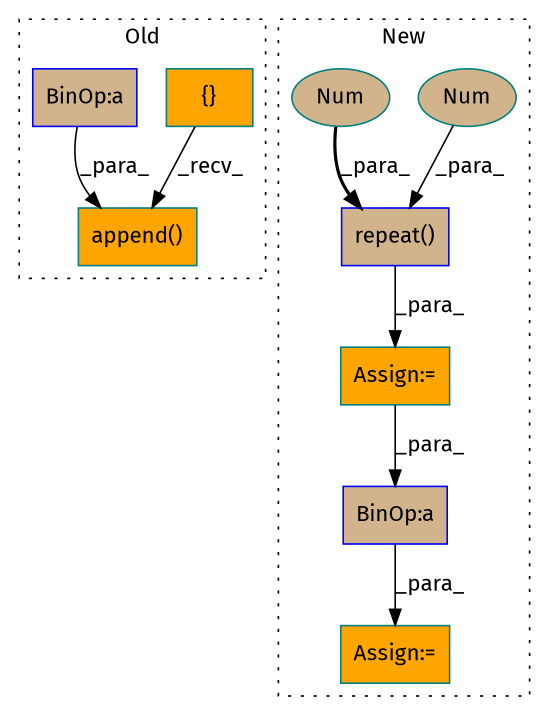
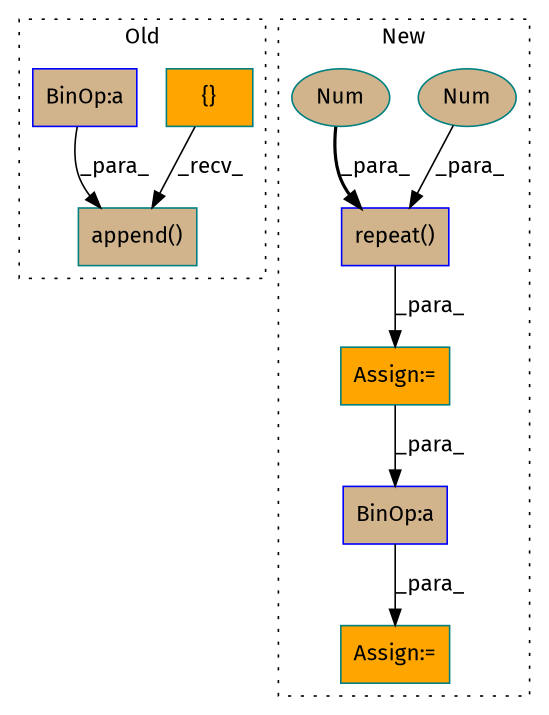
node "append()": fillcolor orange -> tan
